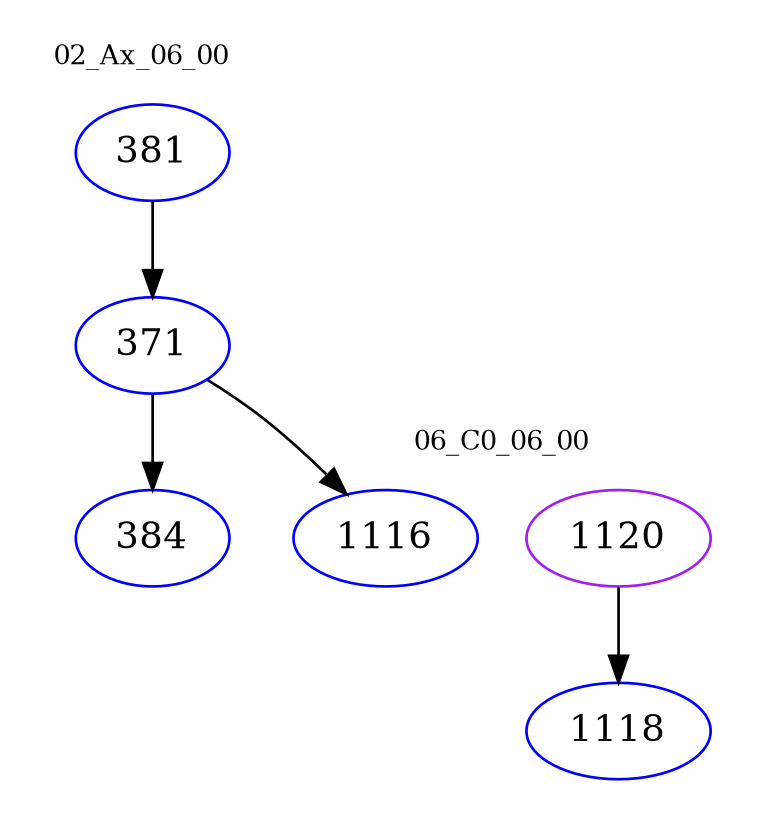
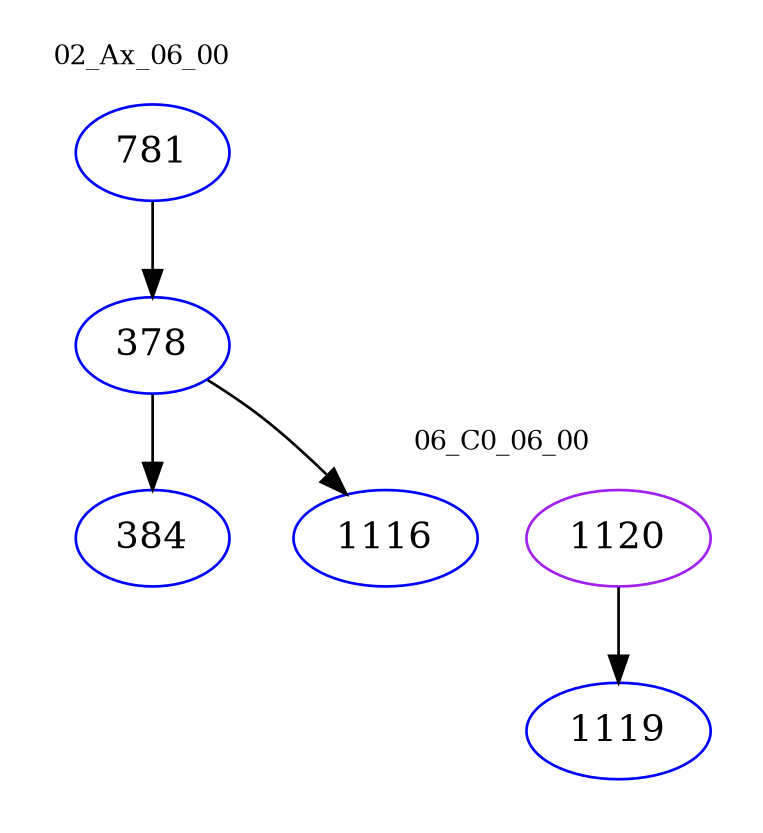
node "381": label "381" -> "781"
node "371": label "371" -> "378"
node "1118": label "1118" -> "1119"
